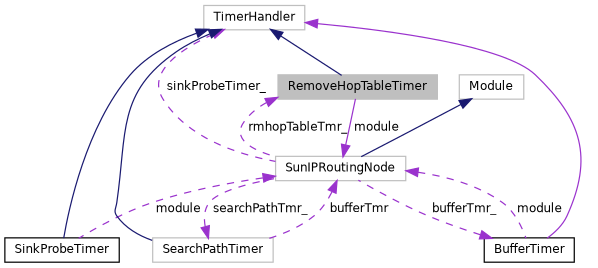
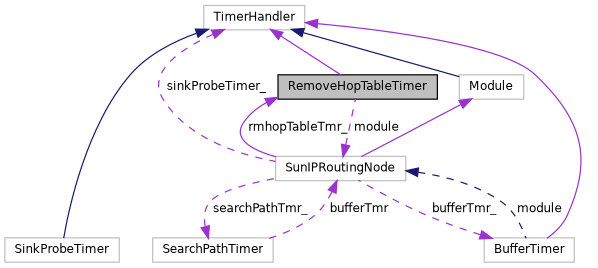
edge "RemoveHopTableTimer" -> "TimerHandler": color midnightblue -> darkorchid3
node "RemoveHopTableTimer": color grey75 -> black
edge "RemoveHopTableTimer" -> "SunIPRoutingNode": style solid -> dashed
edge "SearchPathTimer" -> "TimerHandler": now "Module" -> "TimerHandler"
edge "SunIPRoutingNode" -> "Module": color midnightblue -> darkorchid3
edge "SunIPRoutingNode" -> "RemoveHopTableTimer": style dashed -> solid
edge "BufferTimer" -> "SunIPRoutingNode": color darkorchid3 -> midnightblue
edge "SinkProbeTimer" -> "SunIPRoutingNode": removed, label "module"
node "SinkProbeTimer": color black -> grey75
node "BufferTimer": color black -> grey75
